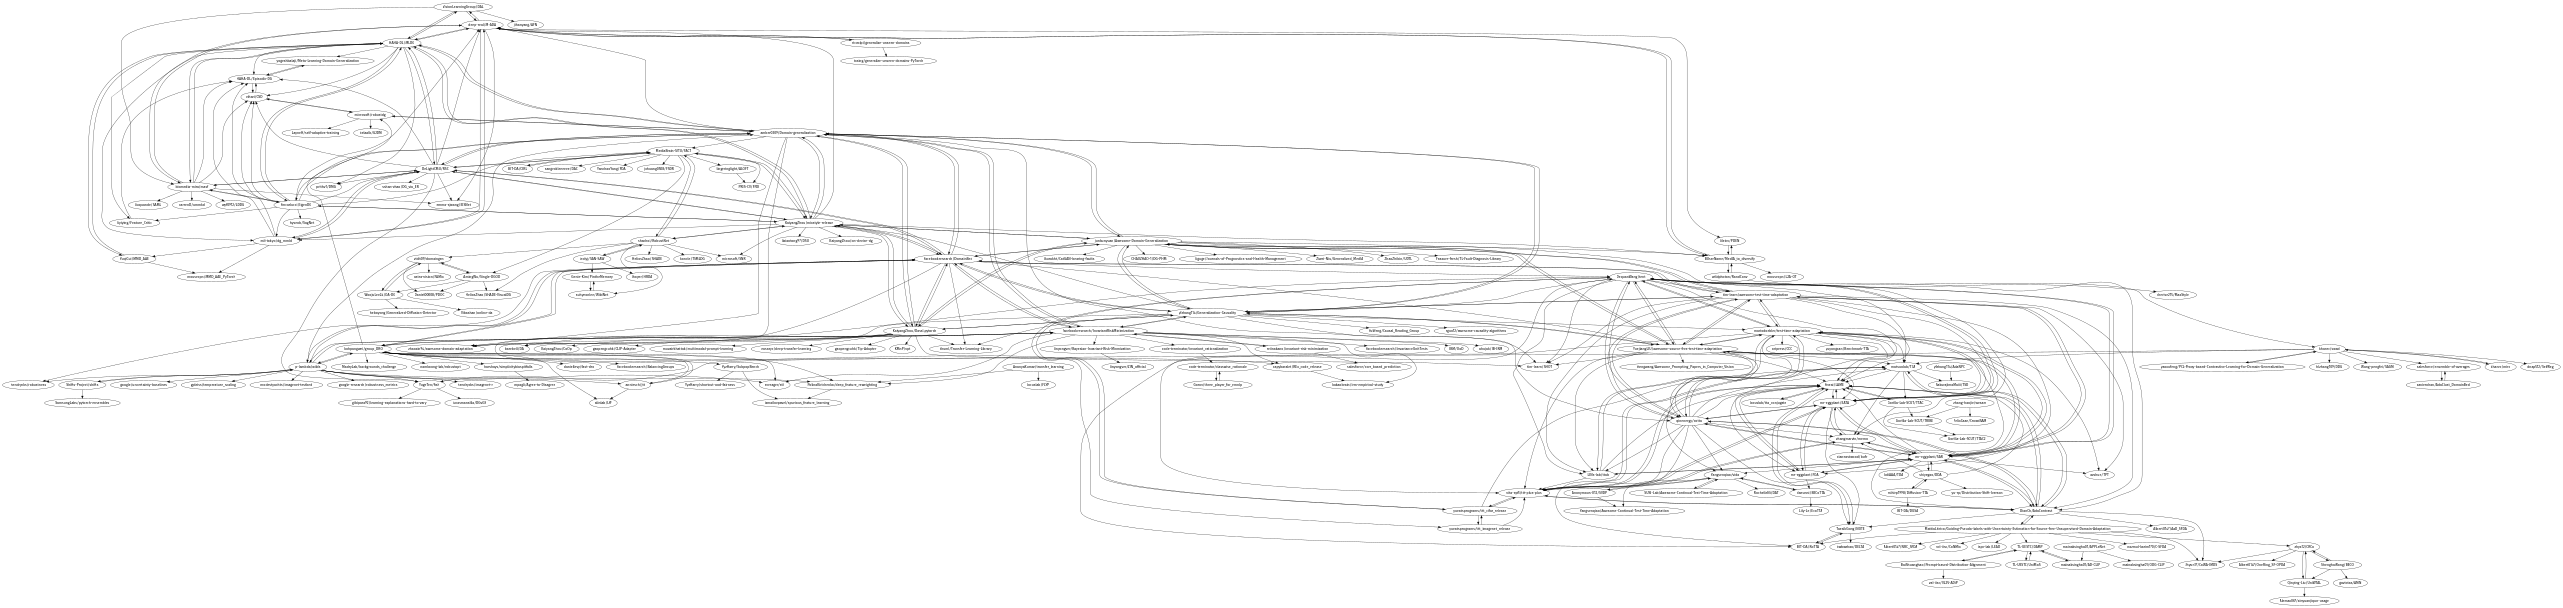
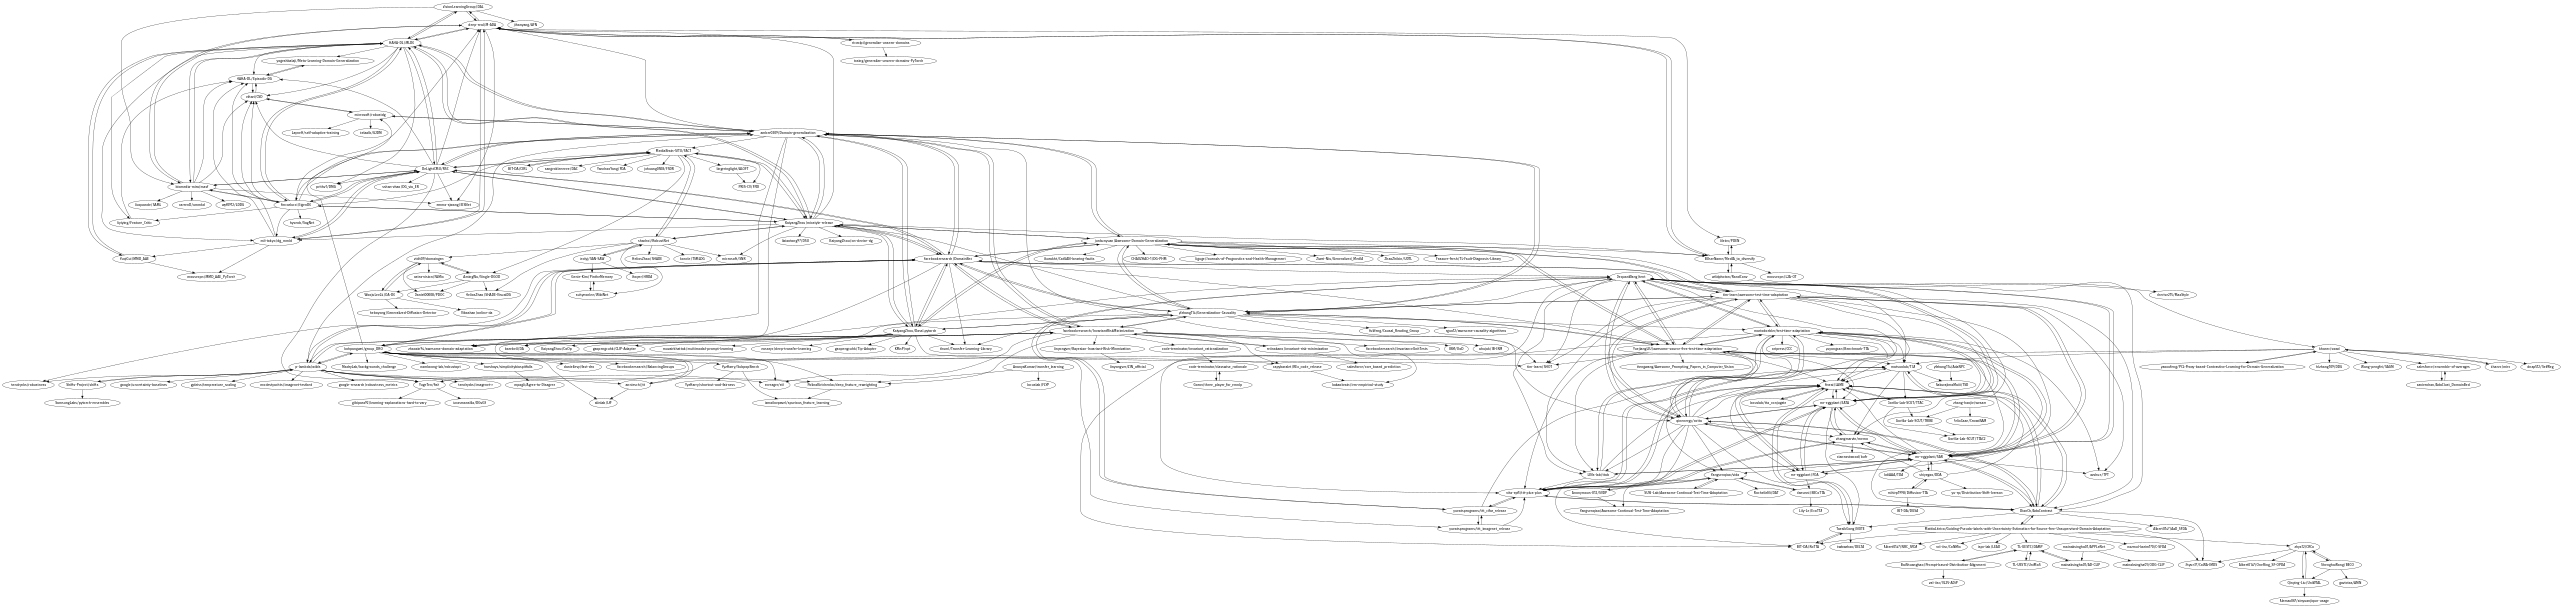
edge "DeLightCMU/RSC" -> "fmcarlucci/JigenDG": added
